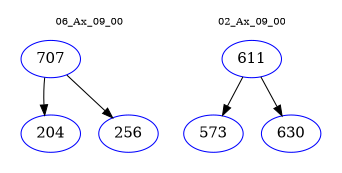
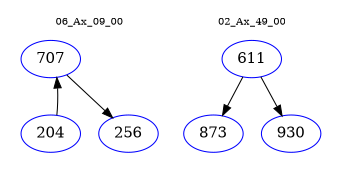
cluster "02_Ax_09_00": label "02_Ax_09_00" -> "02_Ax_49_00"
edge "707" -> "204": reversed
node "573": label "573" -> "873"
node "630": label "630" -> "930"
